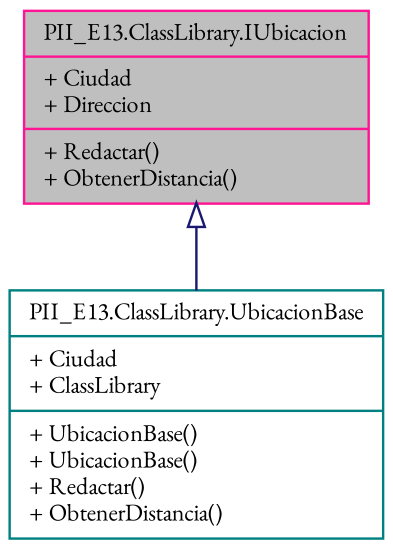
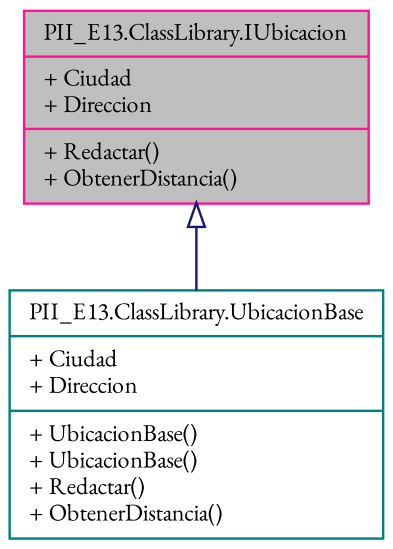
node "PII_E13.ClassLibrary.UbicacionBase": text "+ ClassLibrary" -> "+ Direccion"
